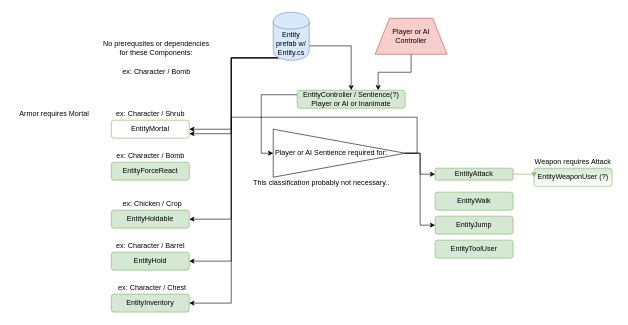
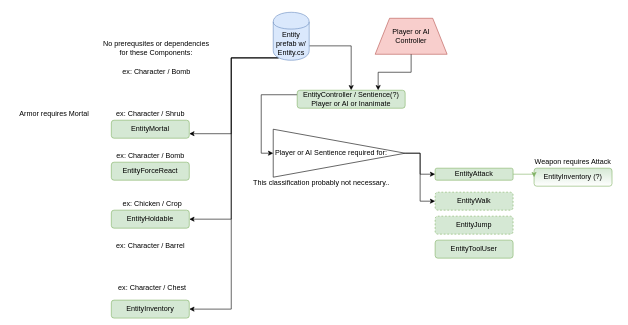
edge "Player or AI Sentience required for:" -> "EntityMortal": now "Player or AI Sentience required for:" -> "EntityWalk"
node "EntityMortal": fillcolor #ffffff -> #d5e8d4
node "EntityWeaponUser (?)": label "EntityWeaponUser (?)" -> "EntityInventory (?)"
node "EntityWalk": style solid -> dashed
edge "Player or AI Sentience required for:" -> "EntityJump": removed
node "EntityJump": style solid -> dashed
node "EntityHold": removed
edge "Entity prefab w/ Entity.cs" -> "EntityHold": removed
node "EntityInventory": moved (150, 303) -> (150, 309)
